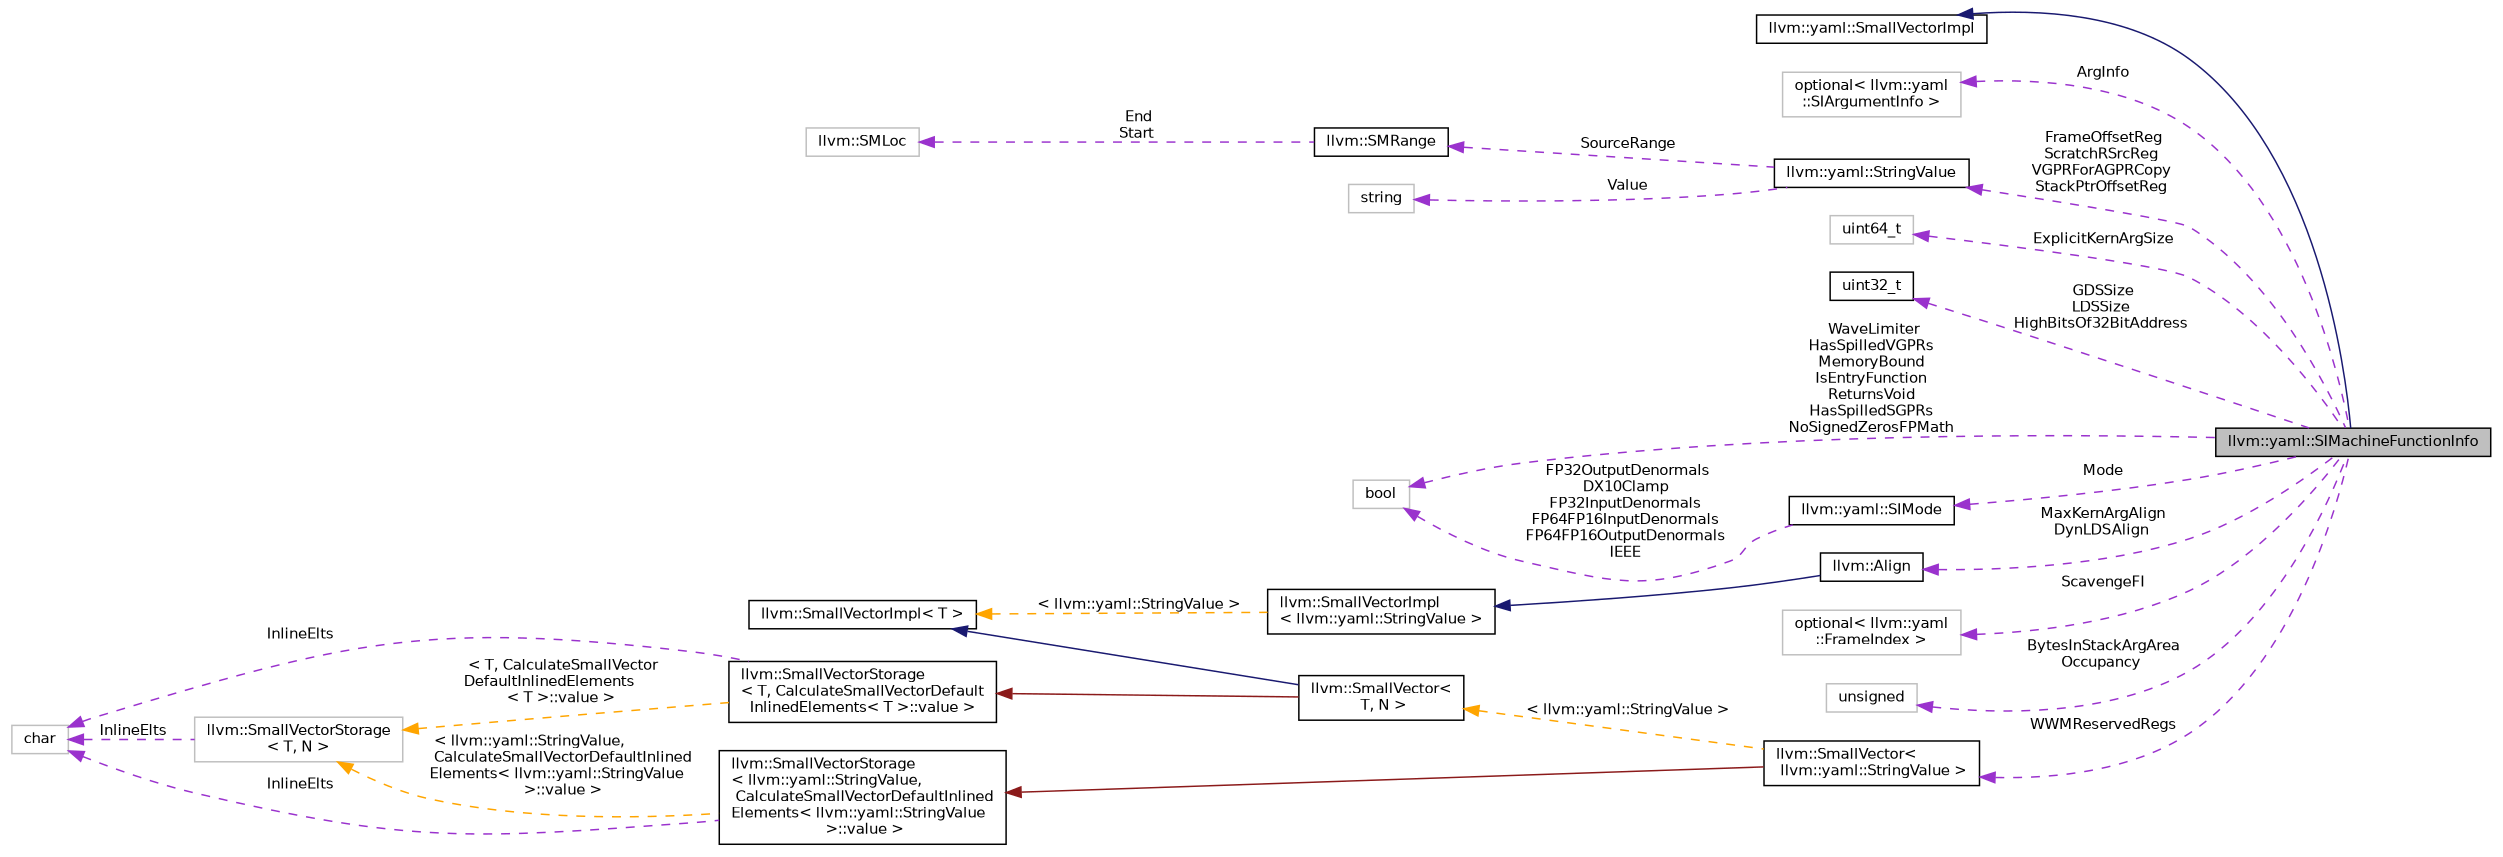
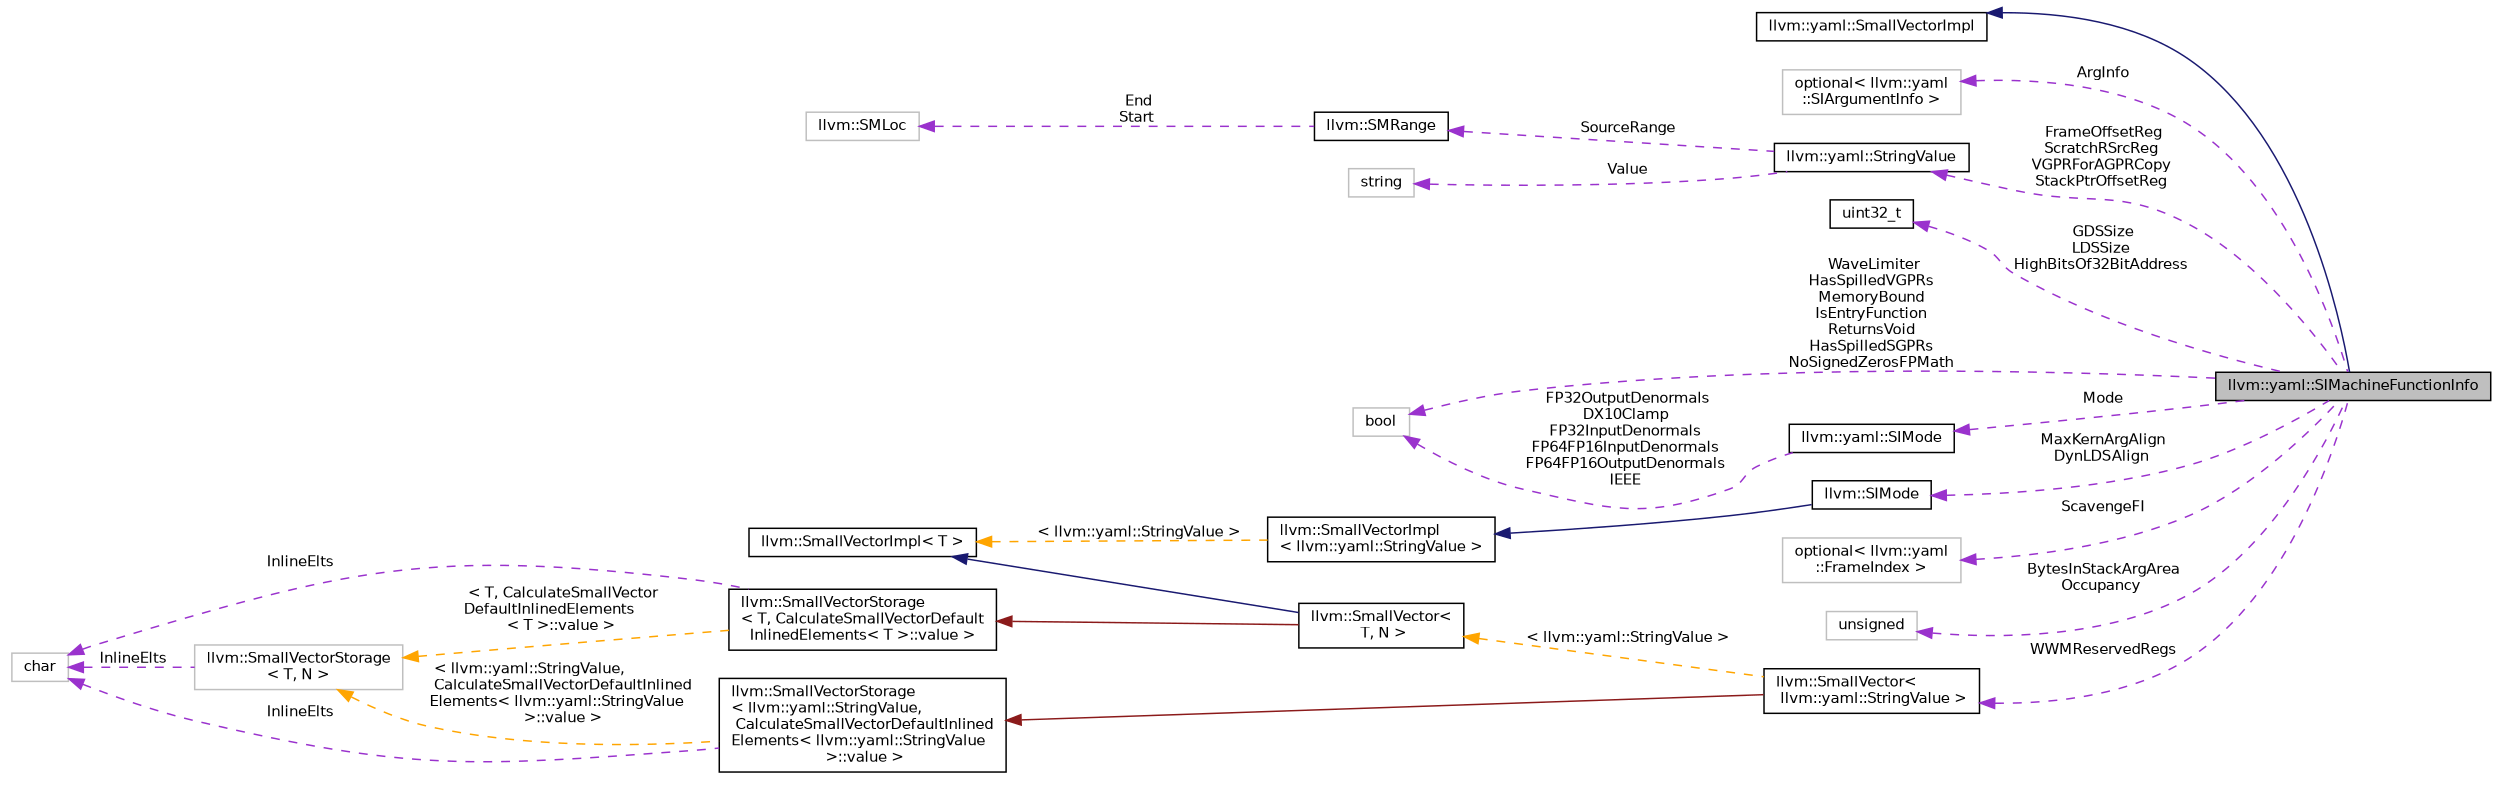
node "uint64_t": removed
node "llvm::Align": label "llvm::Align" -> "llvm::SIMode"
